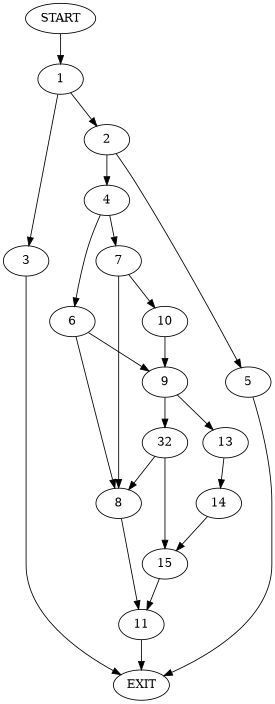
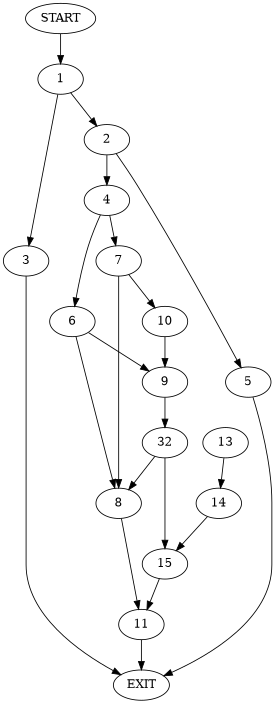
edge "9" -> "13": removed
